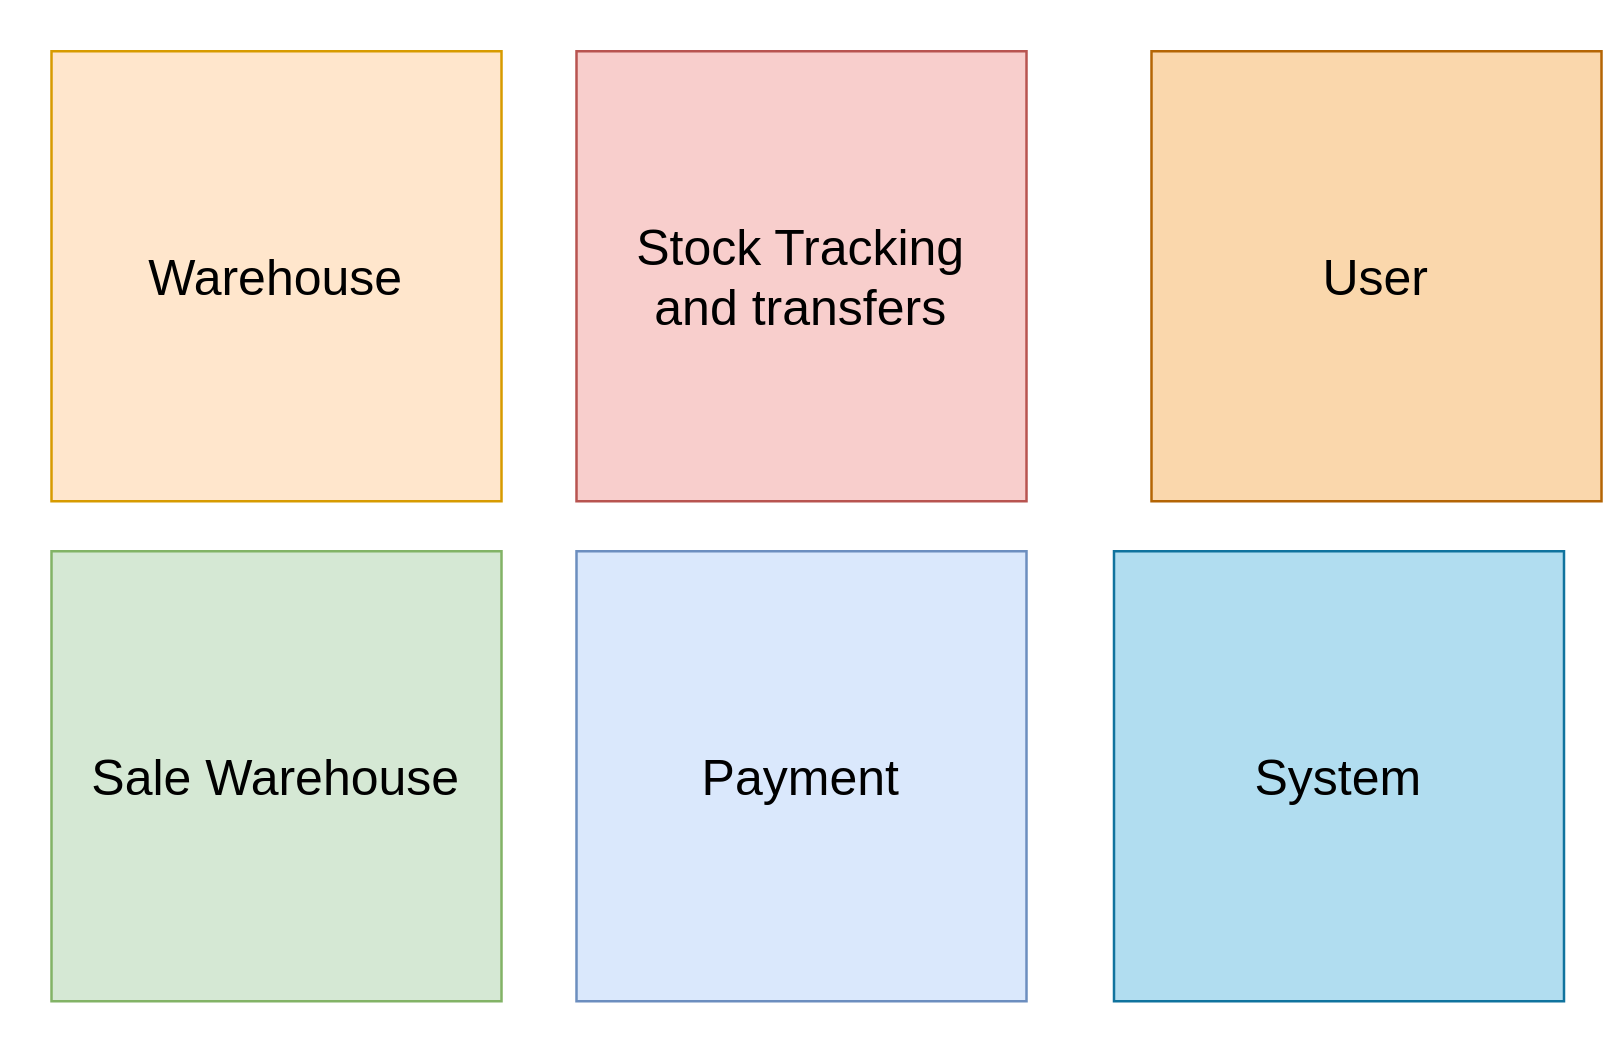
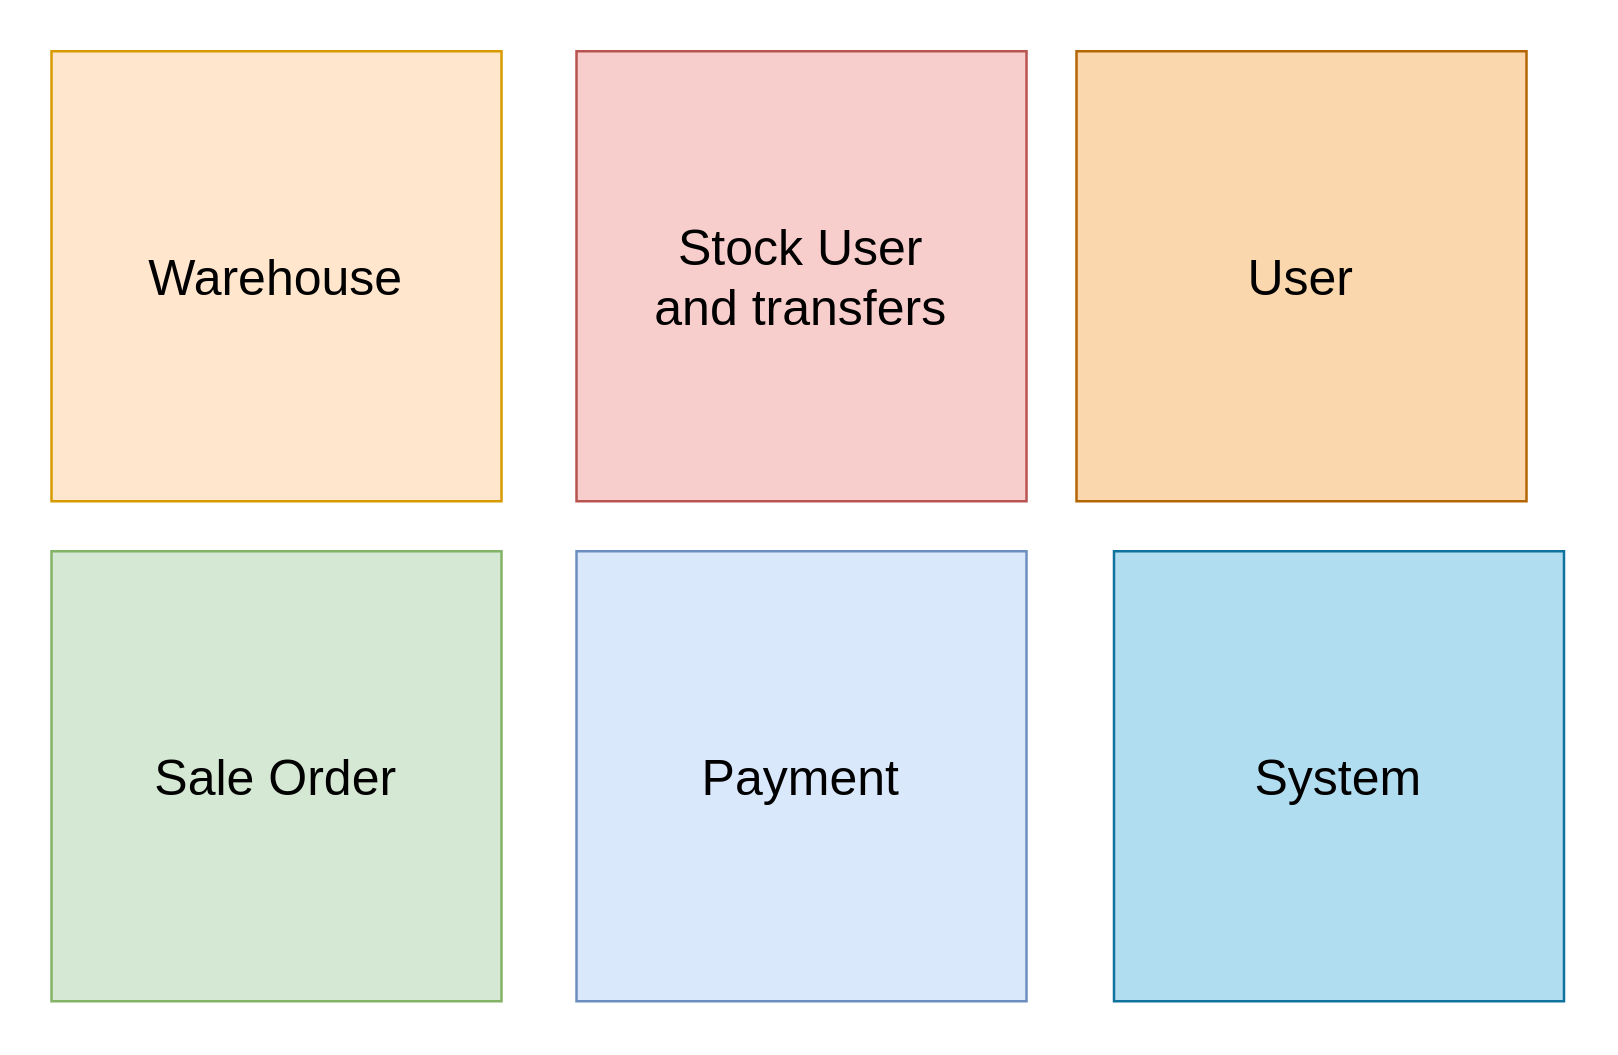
node "Stock Tracking and transfers": label "Stock Tracking and transfers" -> "Stock User and transfers"
node "User": moved (1376, 276) -> (1301, 276)
node "Sale Warehouse": label "Sale Warehouse" -> "Sale Order"
